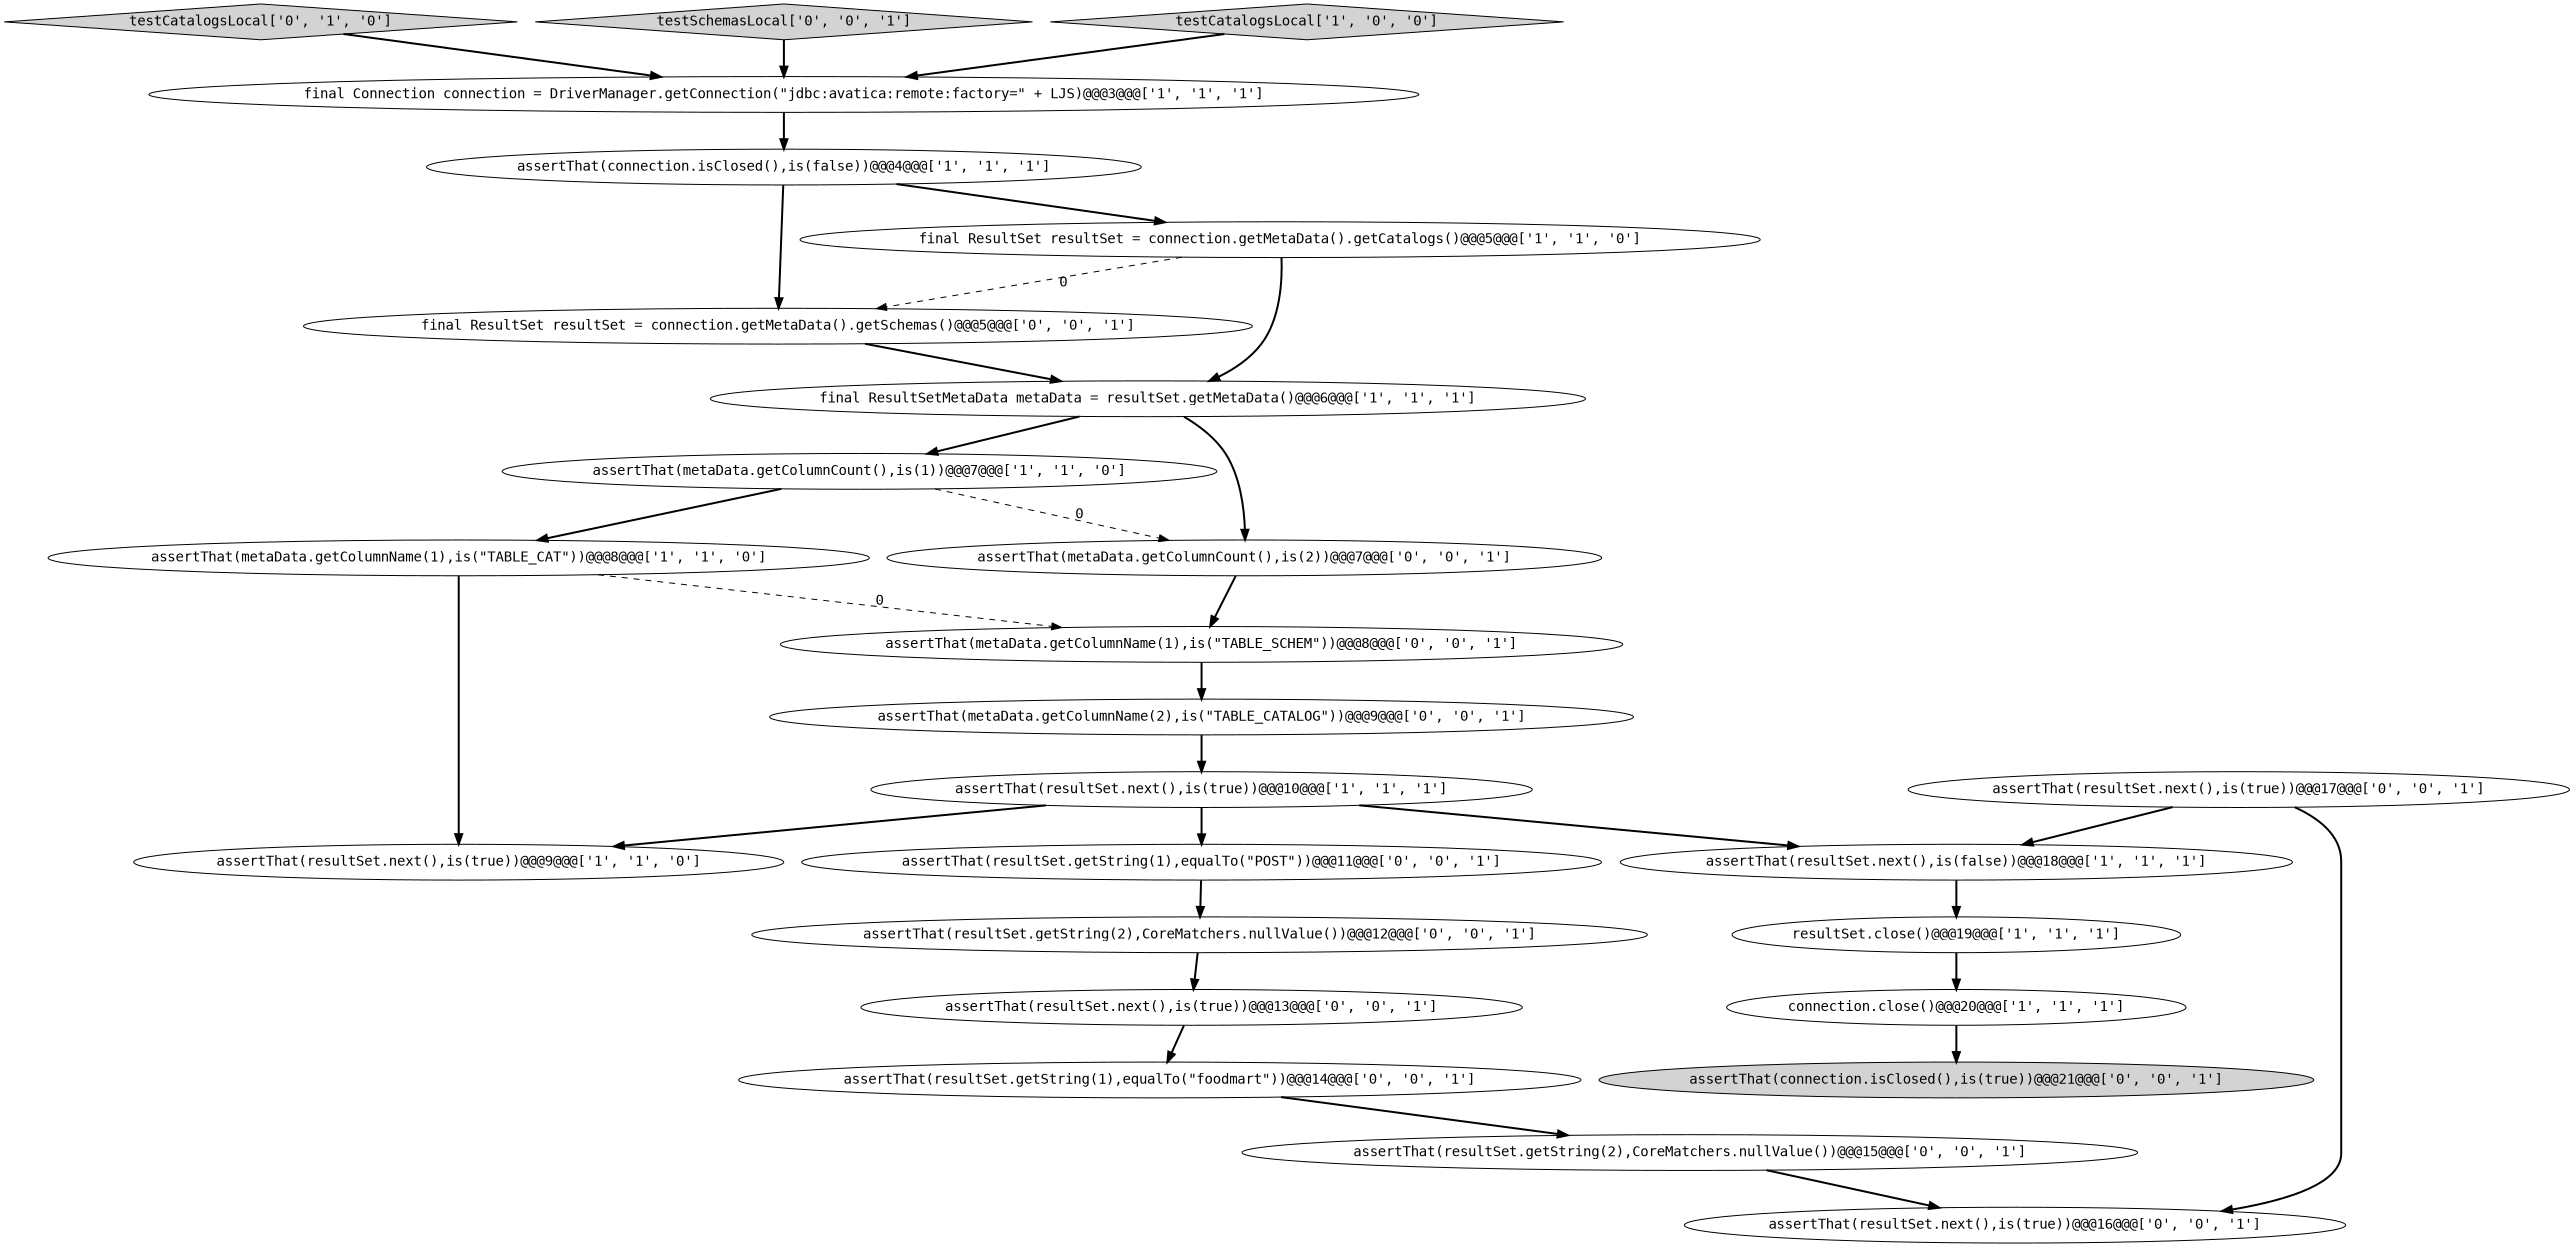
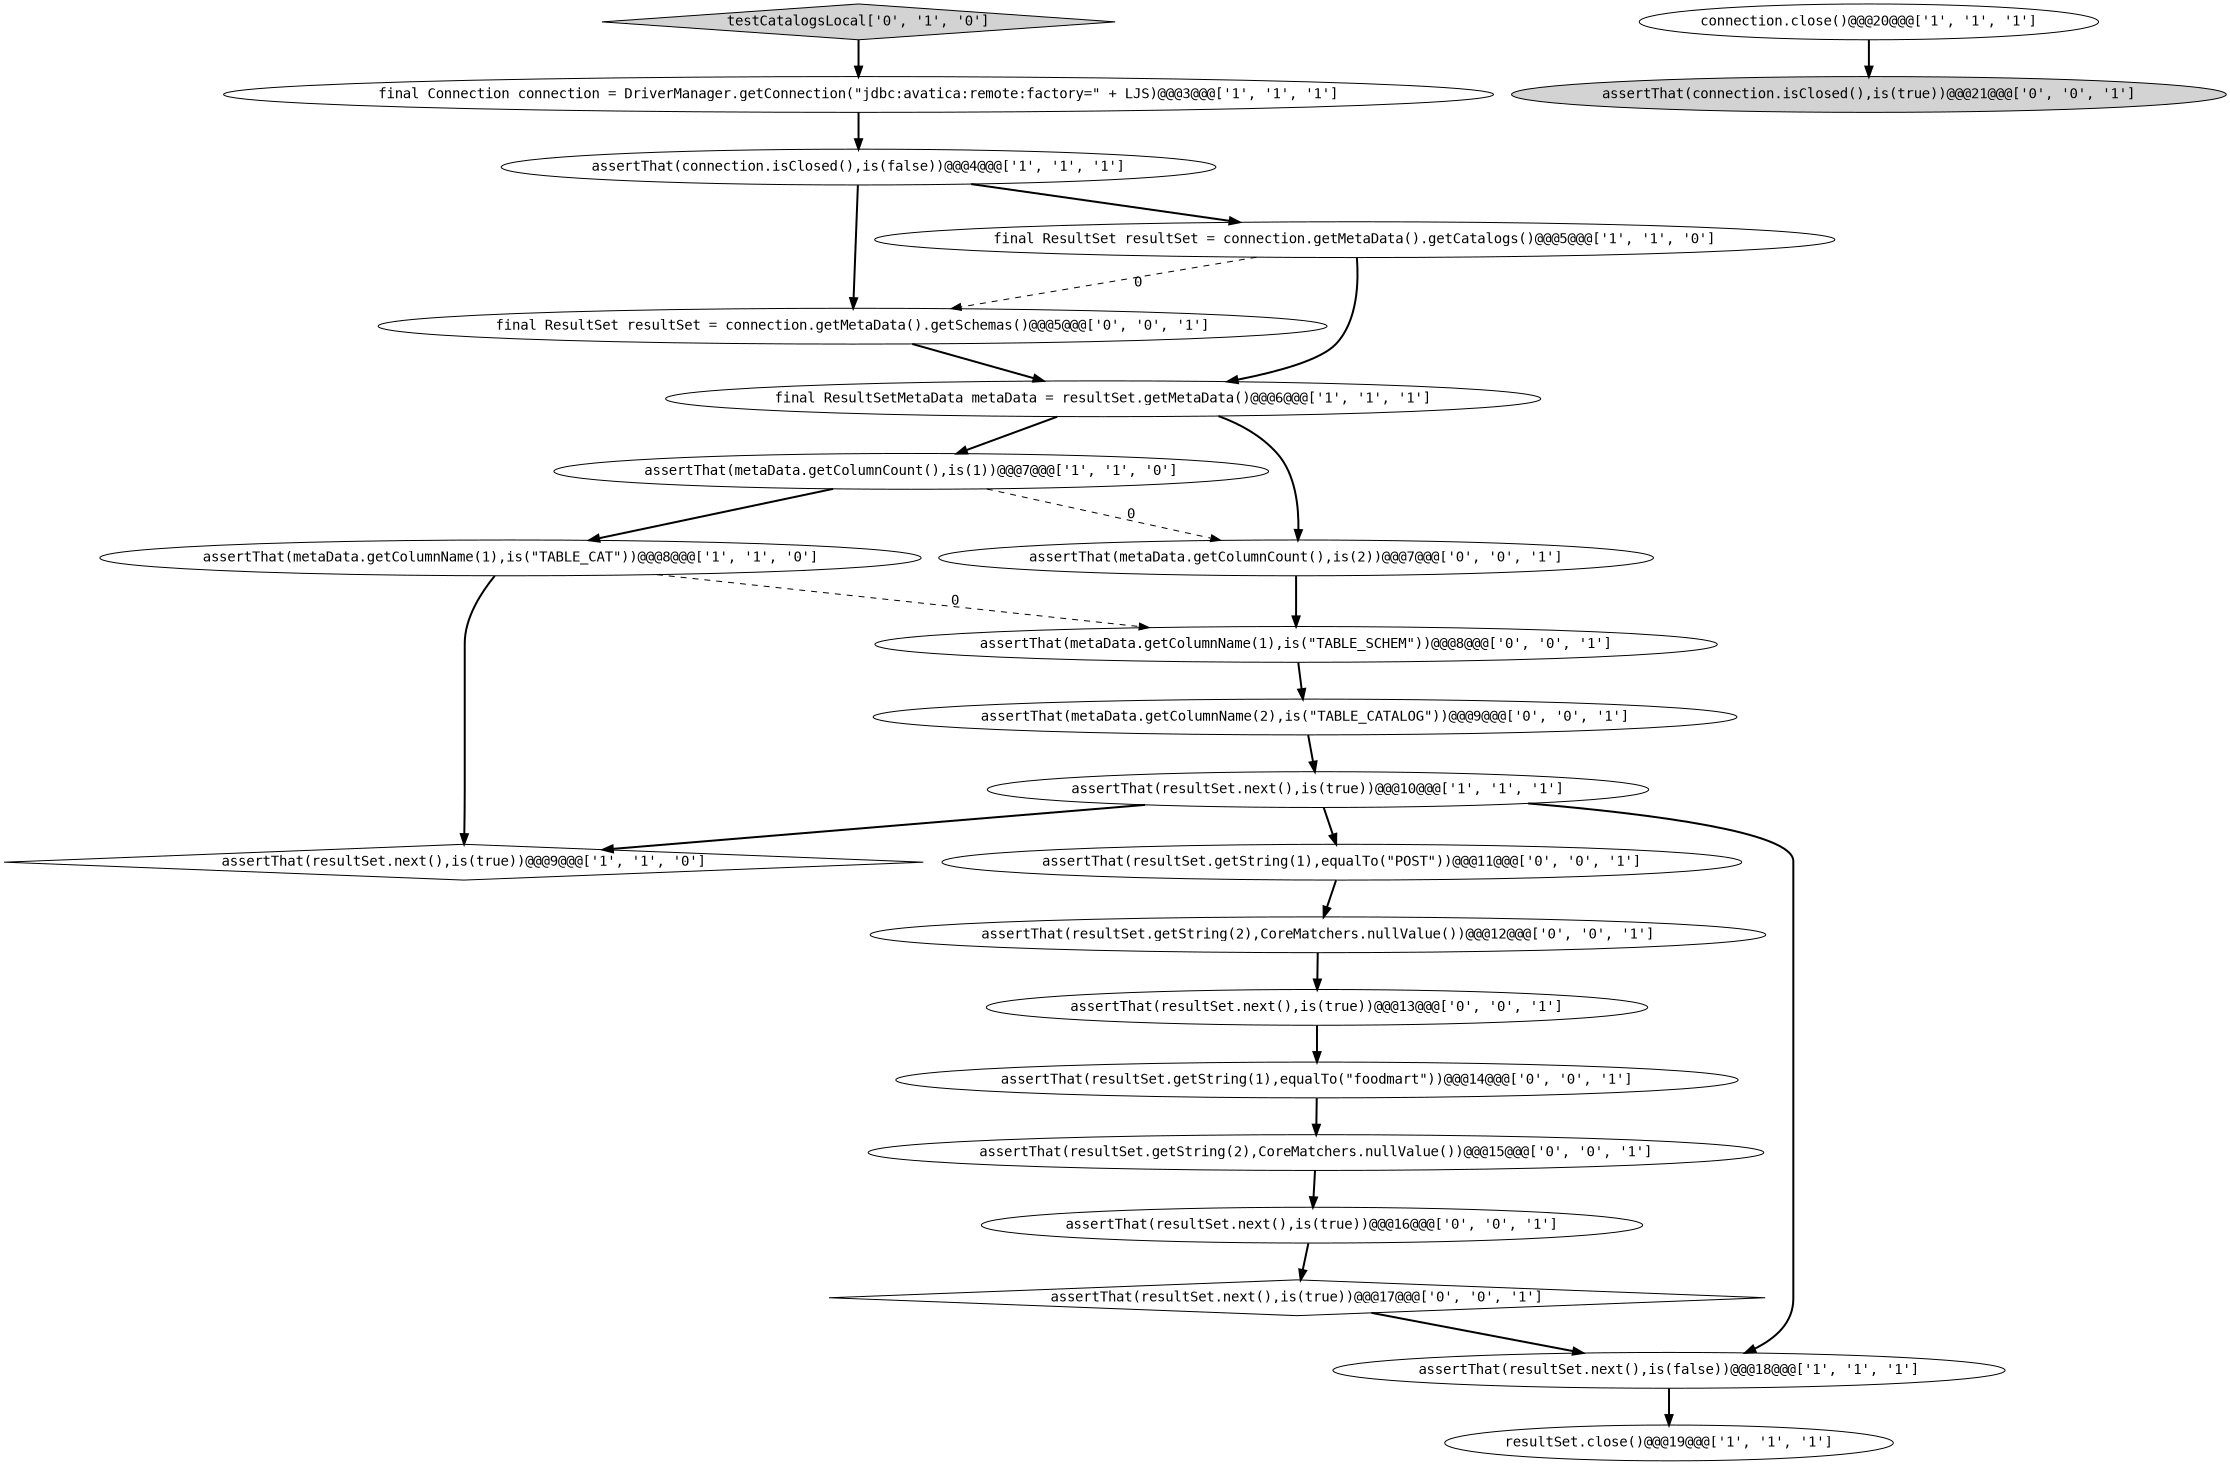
node "testSchemasLocal['0', '0', '1']": removed
node "testCatalogsLocal['1', '0', '0']": removed
node "assertThat(resultSet.next(),is(true))@@@17@@@['0', '0', '1']": shape ellipse -> diamond
node "assertThat(resultSet.next(),is(true))@@@9@@@['1', '1', '0']": shape ellipse -> diamond
edge "resultSet.close()@@@19@@@['1', '1', '1']" -> "connection.close()@@@20@@@['1', '1', '1']": removed
edge "assertThat(resultSet.next(),is(true))@@@17@@@['0', '0', '1']" -> "assertThat(resultSet.next(),is(true))@@@16@@@['0', '0', '1']": reversed
